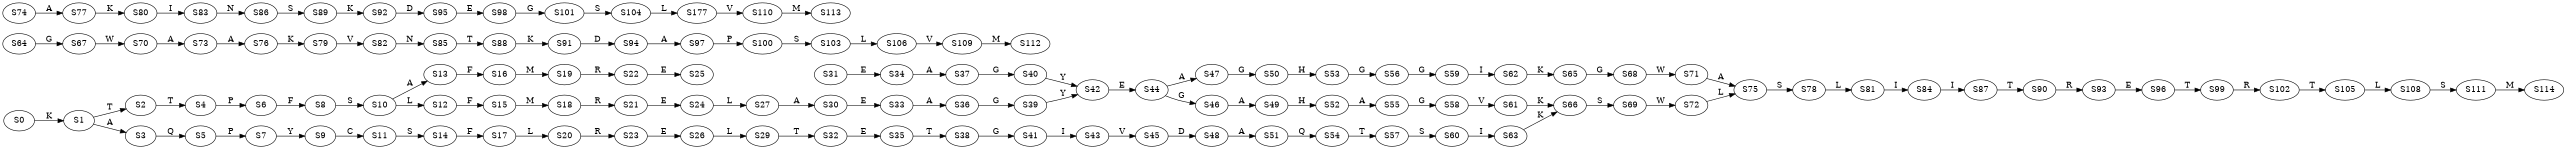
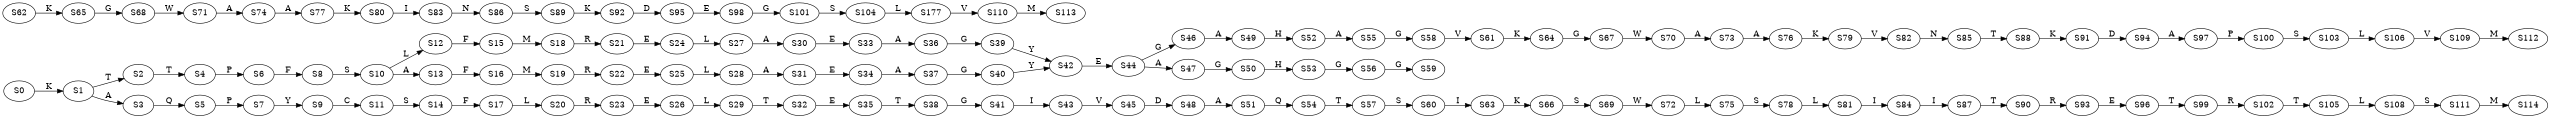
node "S28": added
edge "S59" -> "S62": removed, label "I"
edge "S71" -> "S75": now "S71" -> "S74"
edge "S61" -> "S66": now "S61" -> "S64"
